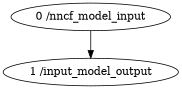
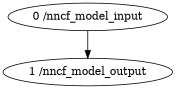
node "1 /input_model_output": label "1 /input_model_output" -> "1 /nncf_model_output"
